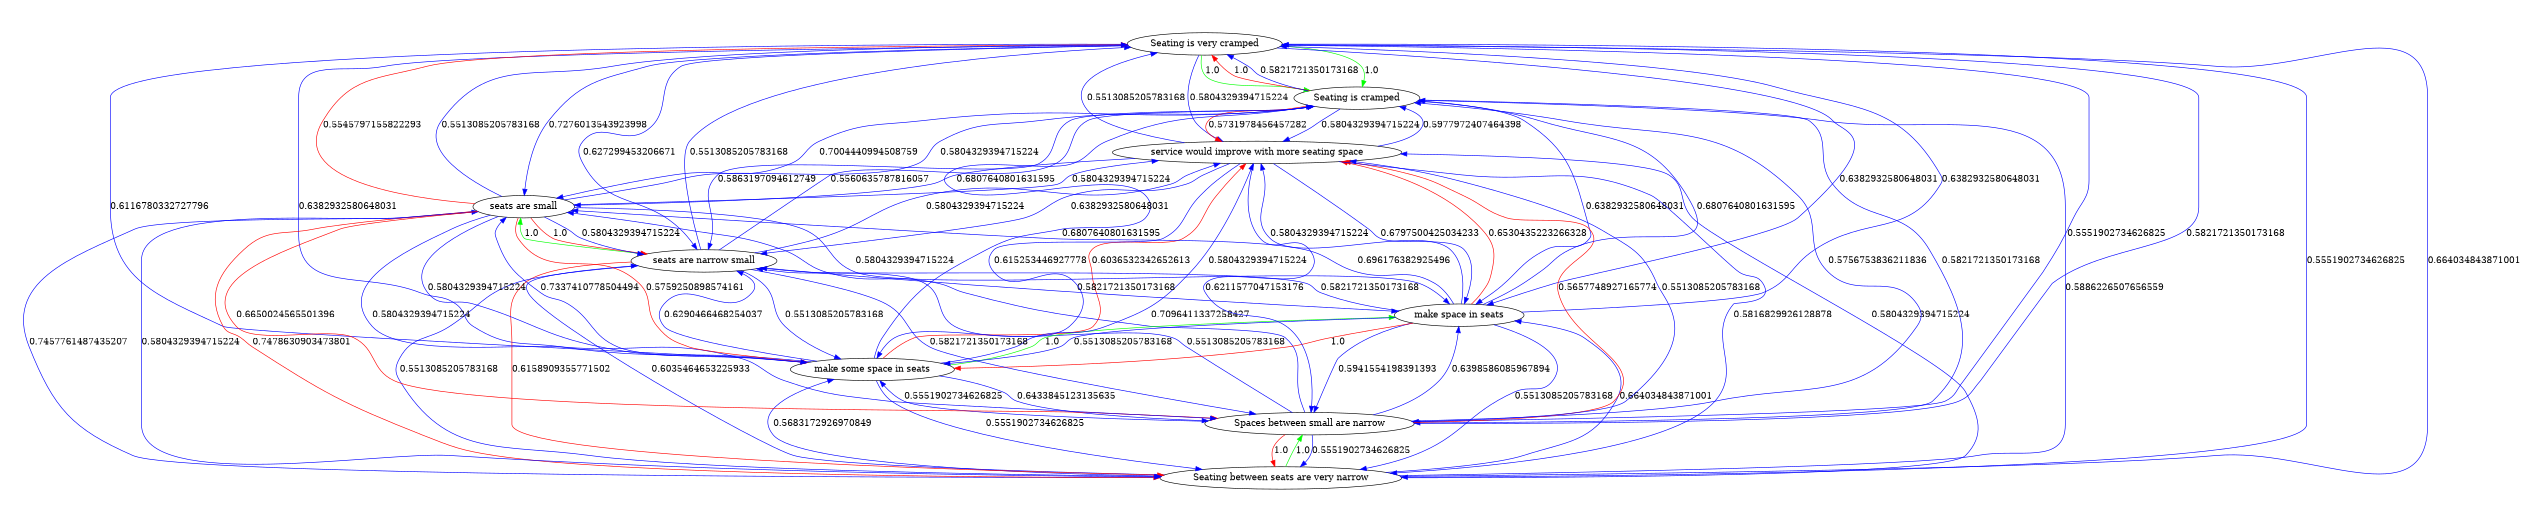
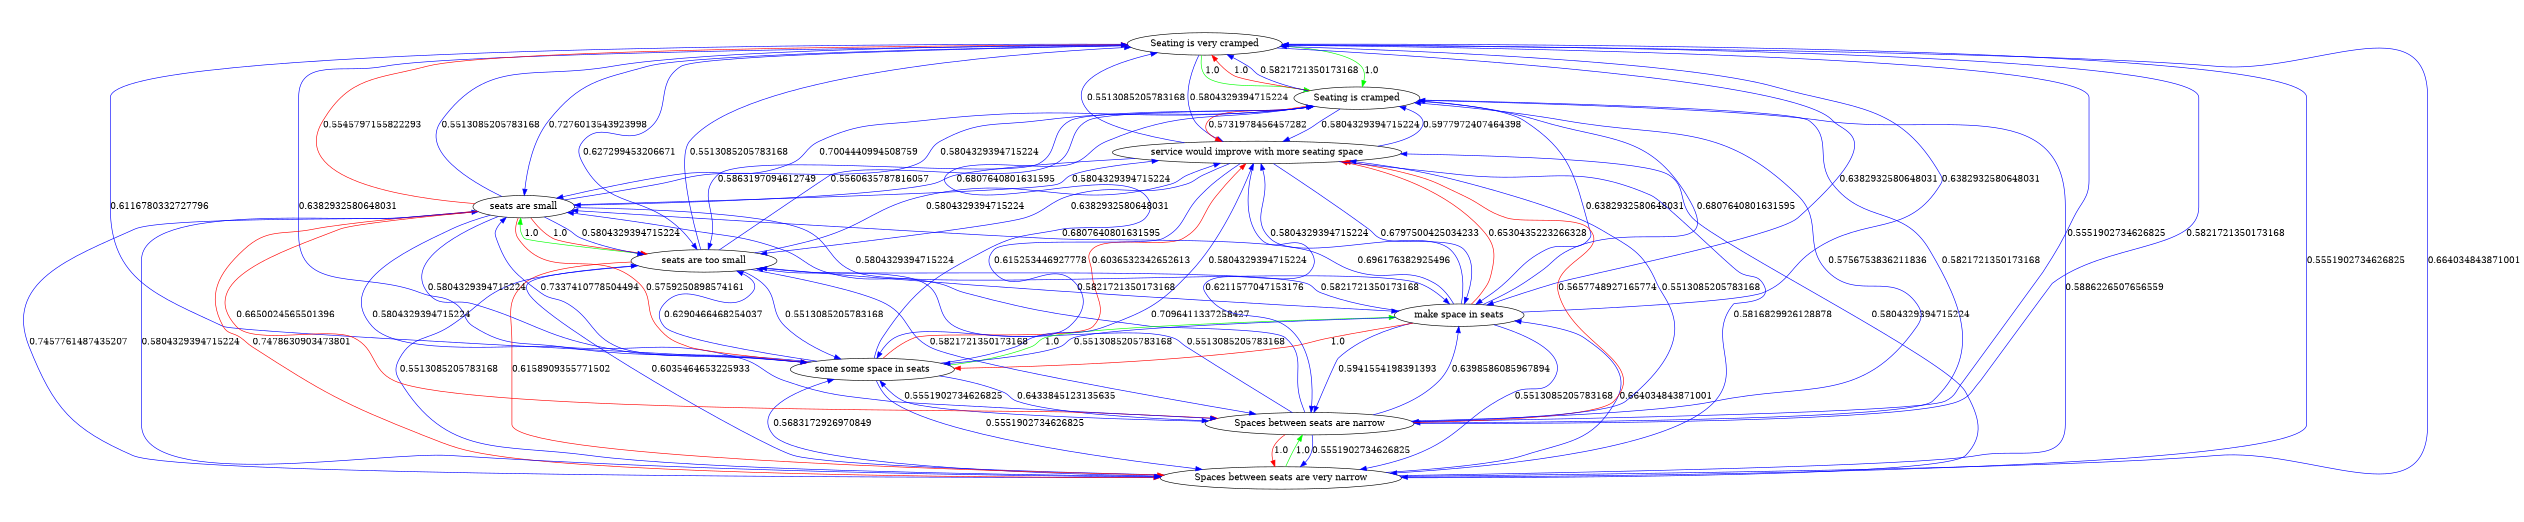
node "seats are narrow small": label "seats are narrow small" -> "seats are too small"
node "make some space in seats": label "make some space in seats" -> "some some space in seats"
node "Spaces between small are narrow": label "Spaces between small are narrow" -> "Spaces between seats are narrow"
node "Seating between seats are very narrow": label "Seating between seats are very narrow" -> "Spaces between seats are very narrow"
